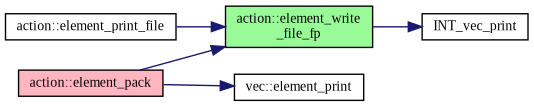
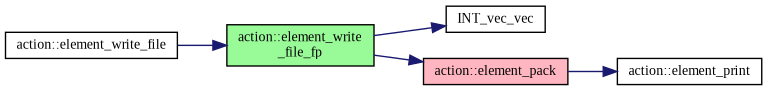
node "action::element_print_file": label "action::element_print_file" -> "action::element_write_file"
node "INT_vec_print": label "INT_vec_print" -> "INT_vec_vec"
edge "action::element_pack" -> "action::element_write _file_fp": reversed
node "vec::element_print": label "vec::element_print" -> "action::element_print"
